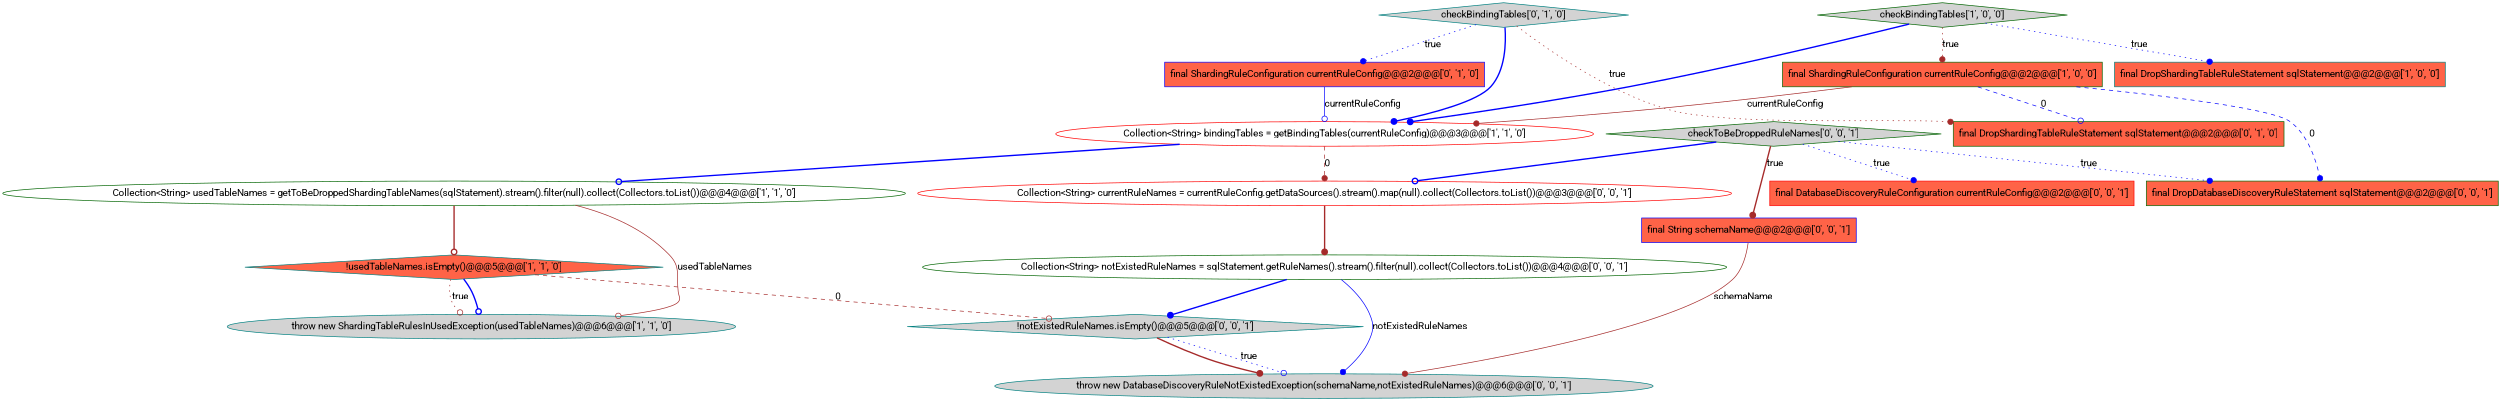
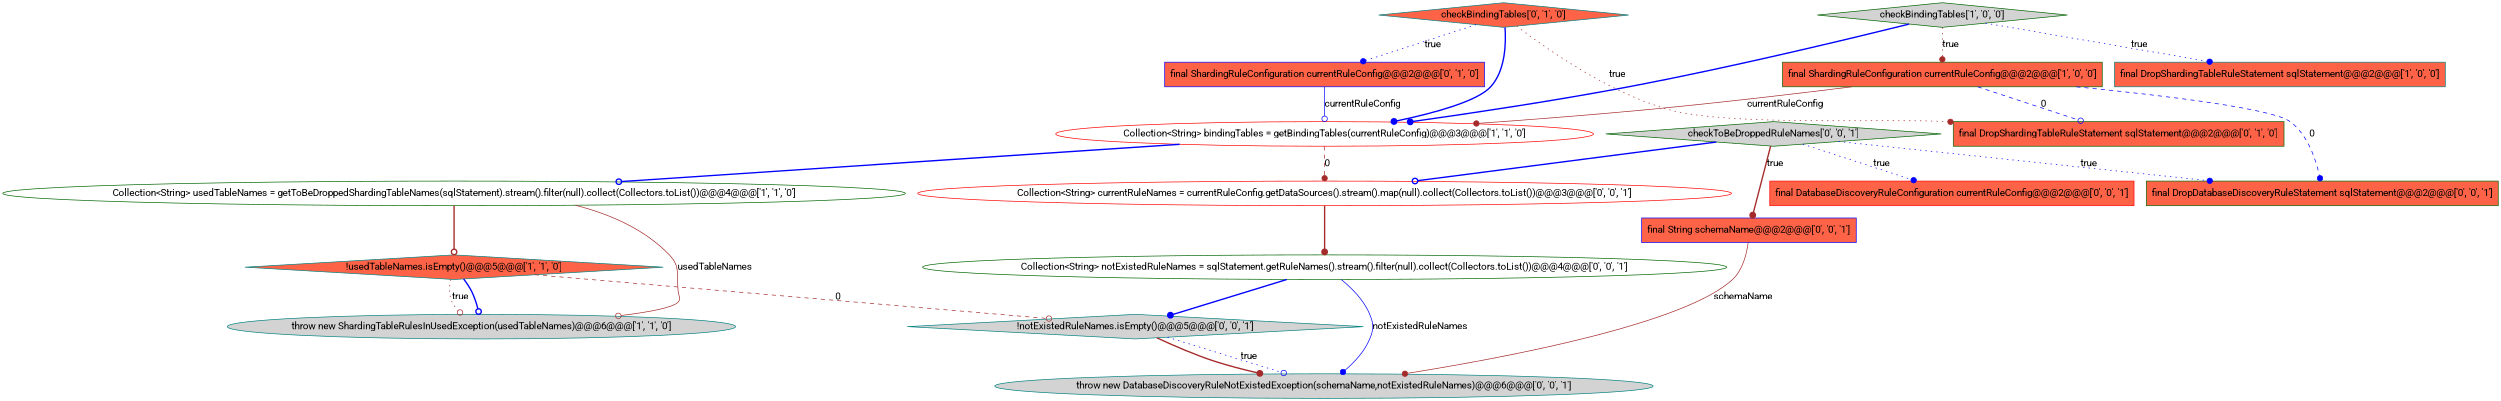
node "checkBindingTables['0', '1', '0']": fillcolor lightgray -> tomato
